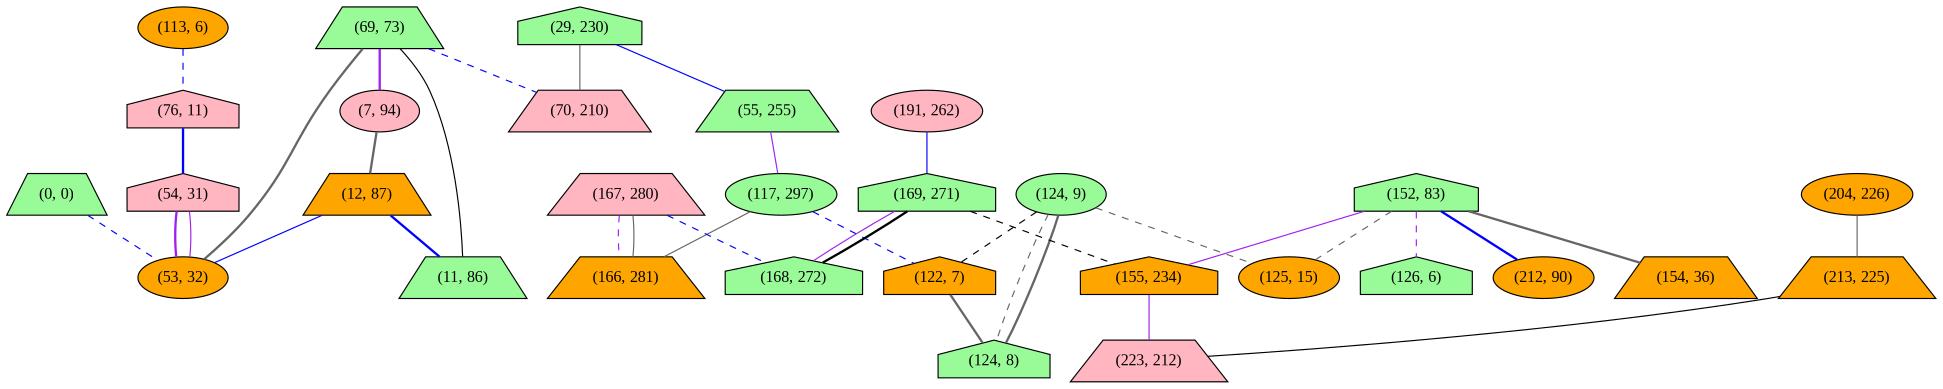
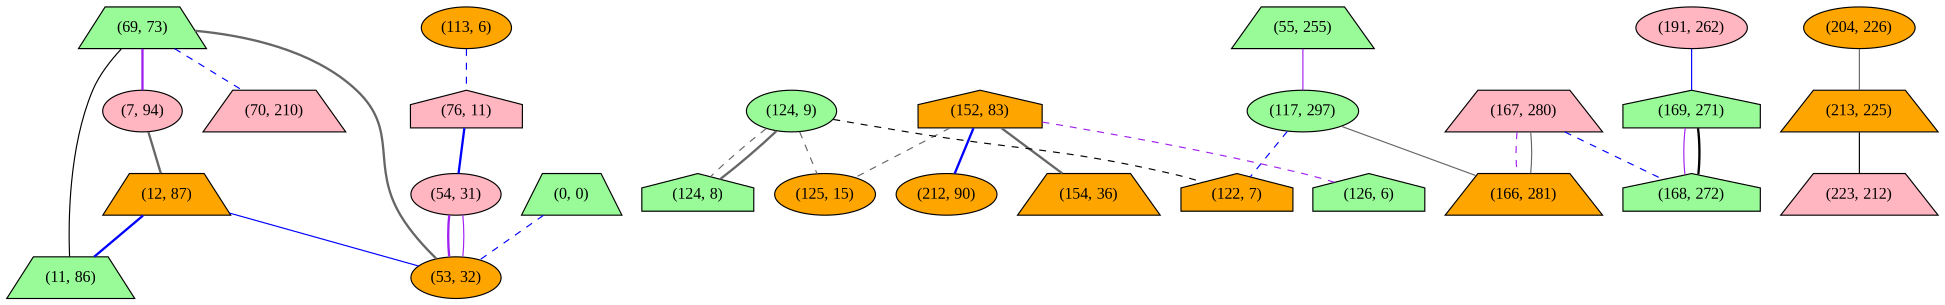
node "(29, 230)": removed
node "(54, 31)": shape house -> ellipse
node "(152, 83)": fillcolor palegreen -> orange
node "(155, 234)": removed
edge "(122, 7)" -- "(124, 8)": removed
